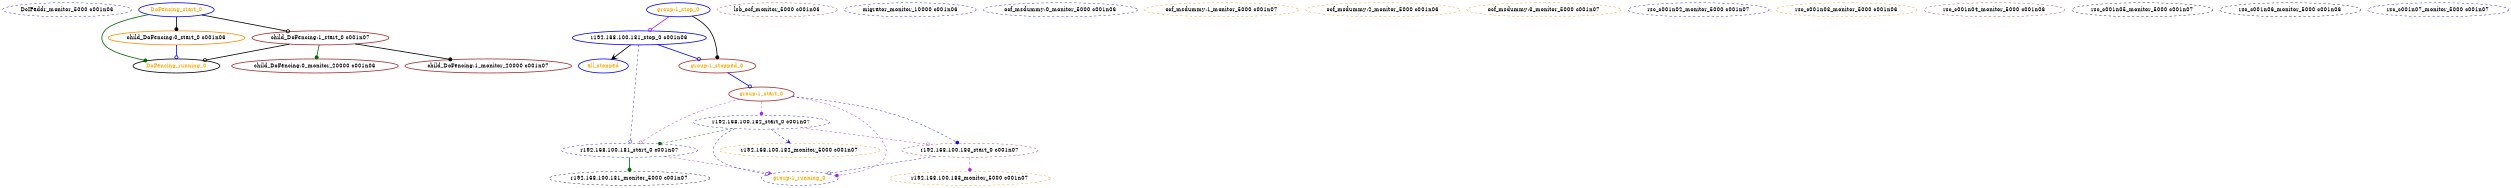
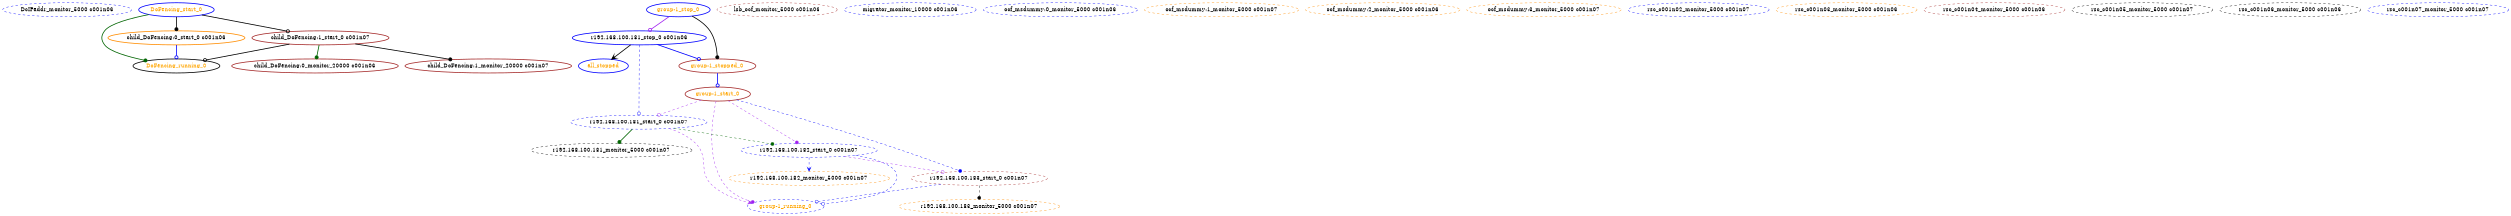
edge "r192.168.100.182_start_0 c001n07" -> "r192.168.100.181_start_0 c001n07": reversed
edge "r192.168.100.183_start_0 c001n07" -> "r192.168.100.183_monitor_5000 c001n07": color purple -> black
